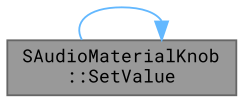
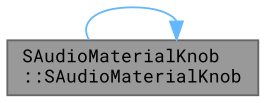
node "SAudioMaterialKnob ::SetValue": label "SAudioMaterialKnob ::SetValue" -> "SAudioMaterialKnob ::SAudioMaterialKnob"
